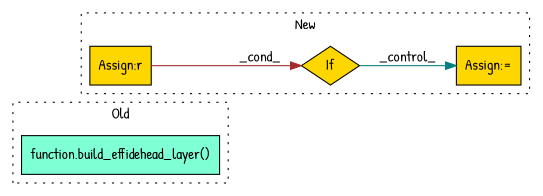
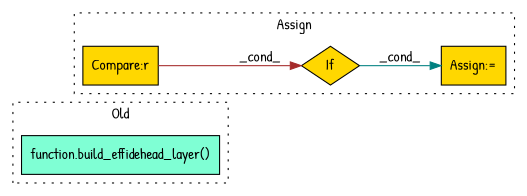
cluster "New": label "New" -> "Assign"
edge "If" -> "Assign:=": label "_control_" -> "_cond_"
node "Assign:r": label "Assign:r" -> "Compare:r"
